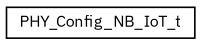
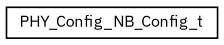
node "PHY_Config_NB_IoT_t": label "PHY_Config_NB_IoT_t" -> "PHY_Config_NB_Config_t"
